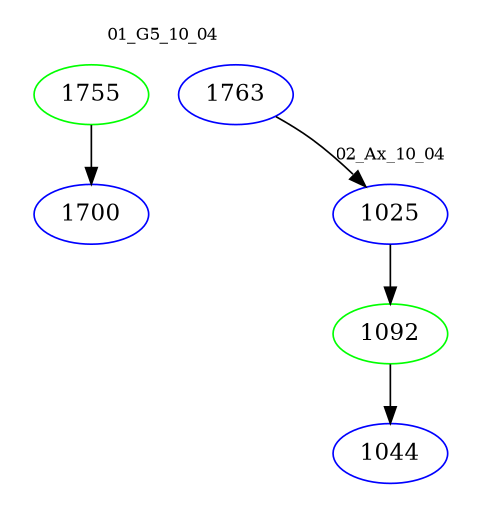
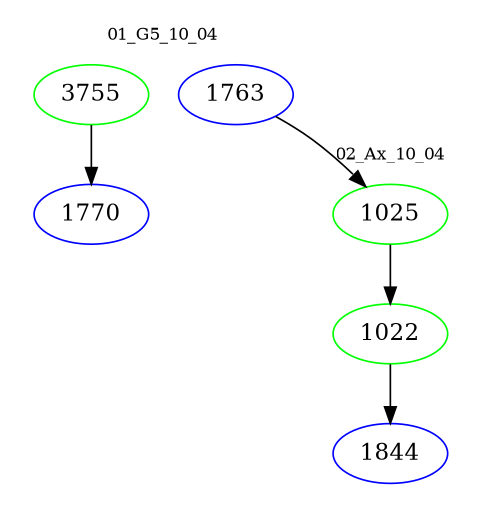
node "1755": label "1755" -> "3755"
node "1700": label "1700" -> "1770"
node "1025": color blue -> green
node "1092": label "1092" -> "1022"
node "1044": label "1044" -> "1844"
